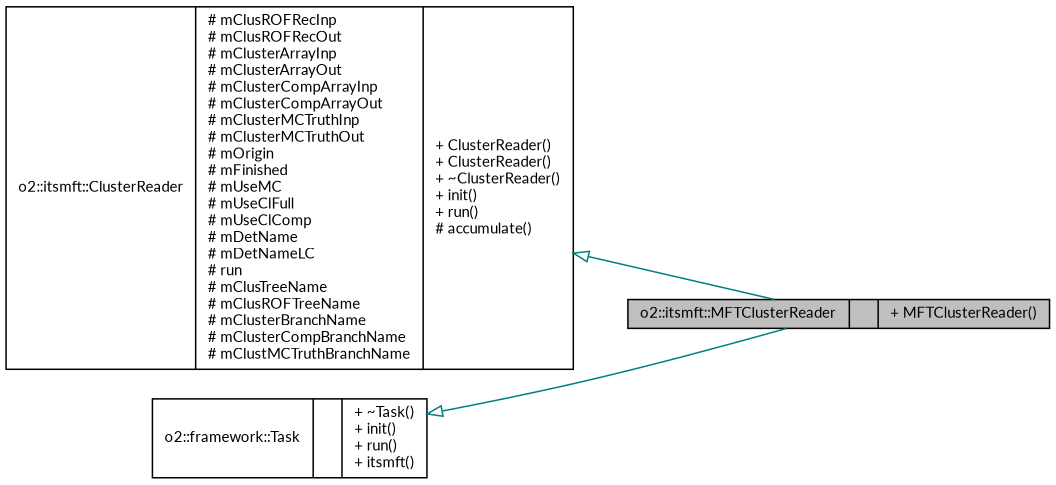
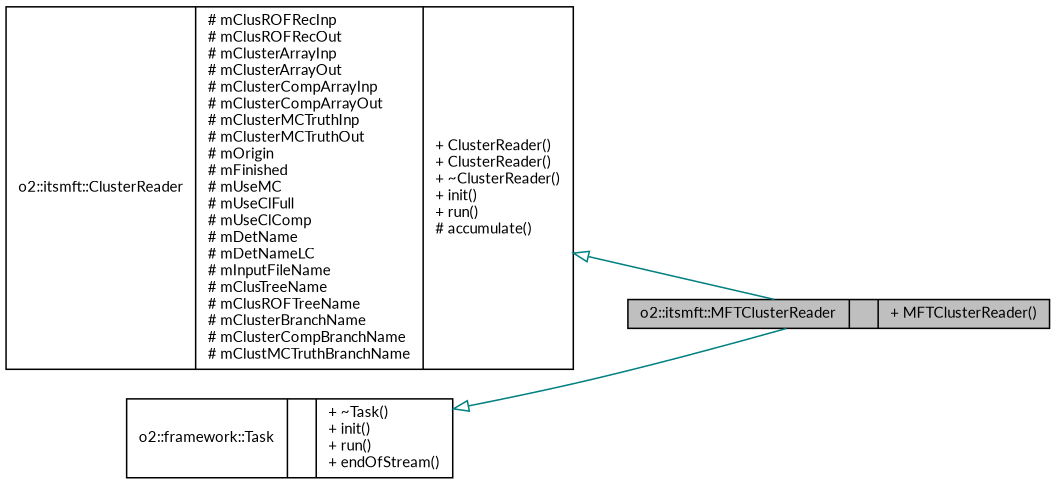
node "o2::itsmft::ClusterReader": text "# run" -> "# mInputFileName"
node "o2::framework::Task": text "+ itsmft()" -> "+ endOfStream()"
